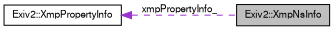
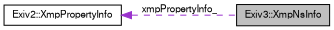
node "Exiv2::XmpNsInfo": label "Exiv2::XmpNsInfo" -> "Exiv3::XmpNsInfo"
